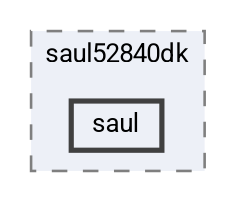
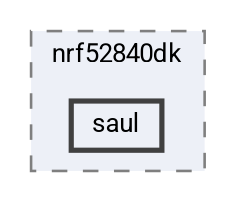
cluster "saul52840dk": label "saul52840dk" -> "nrf52840dk"
